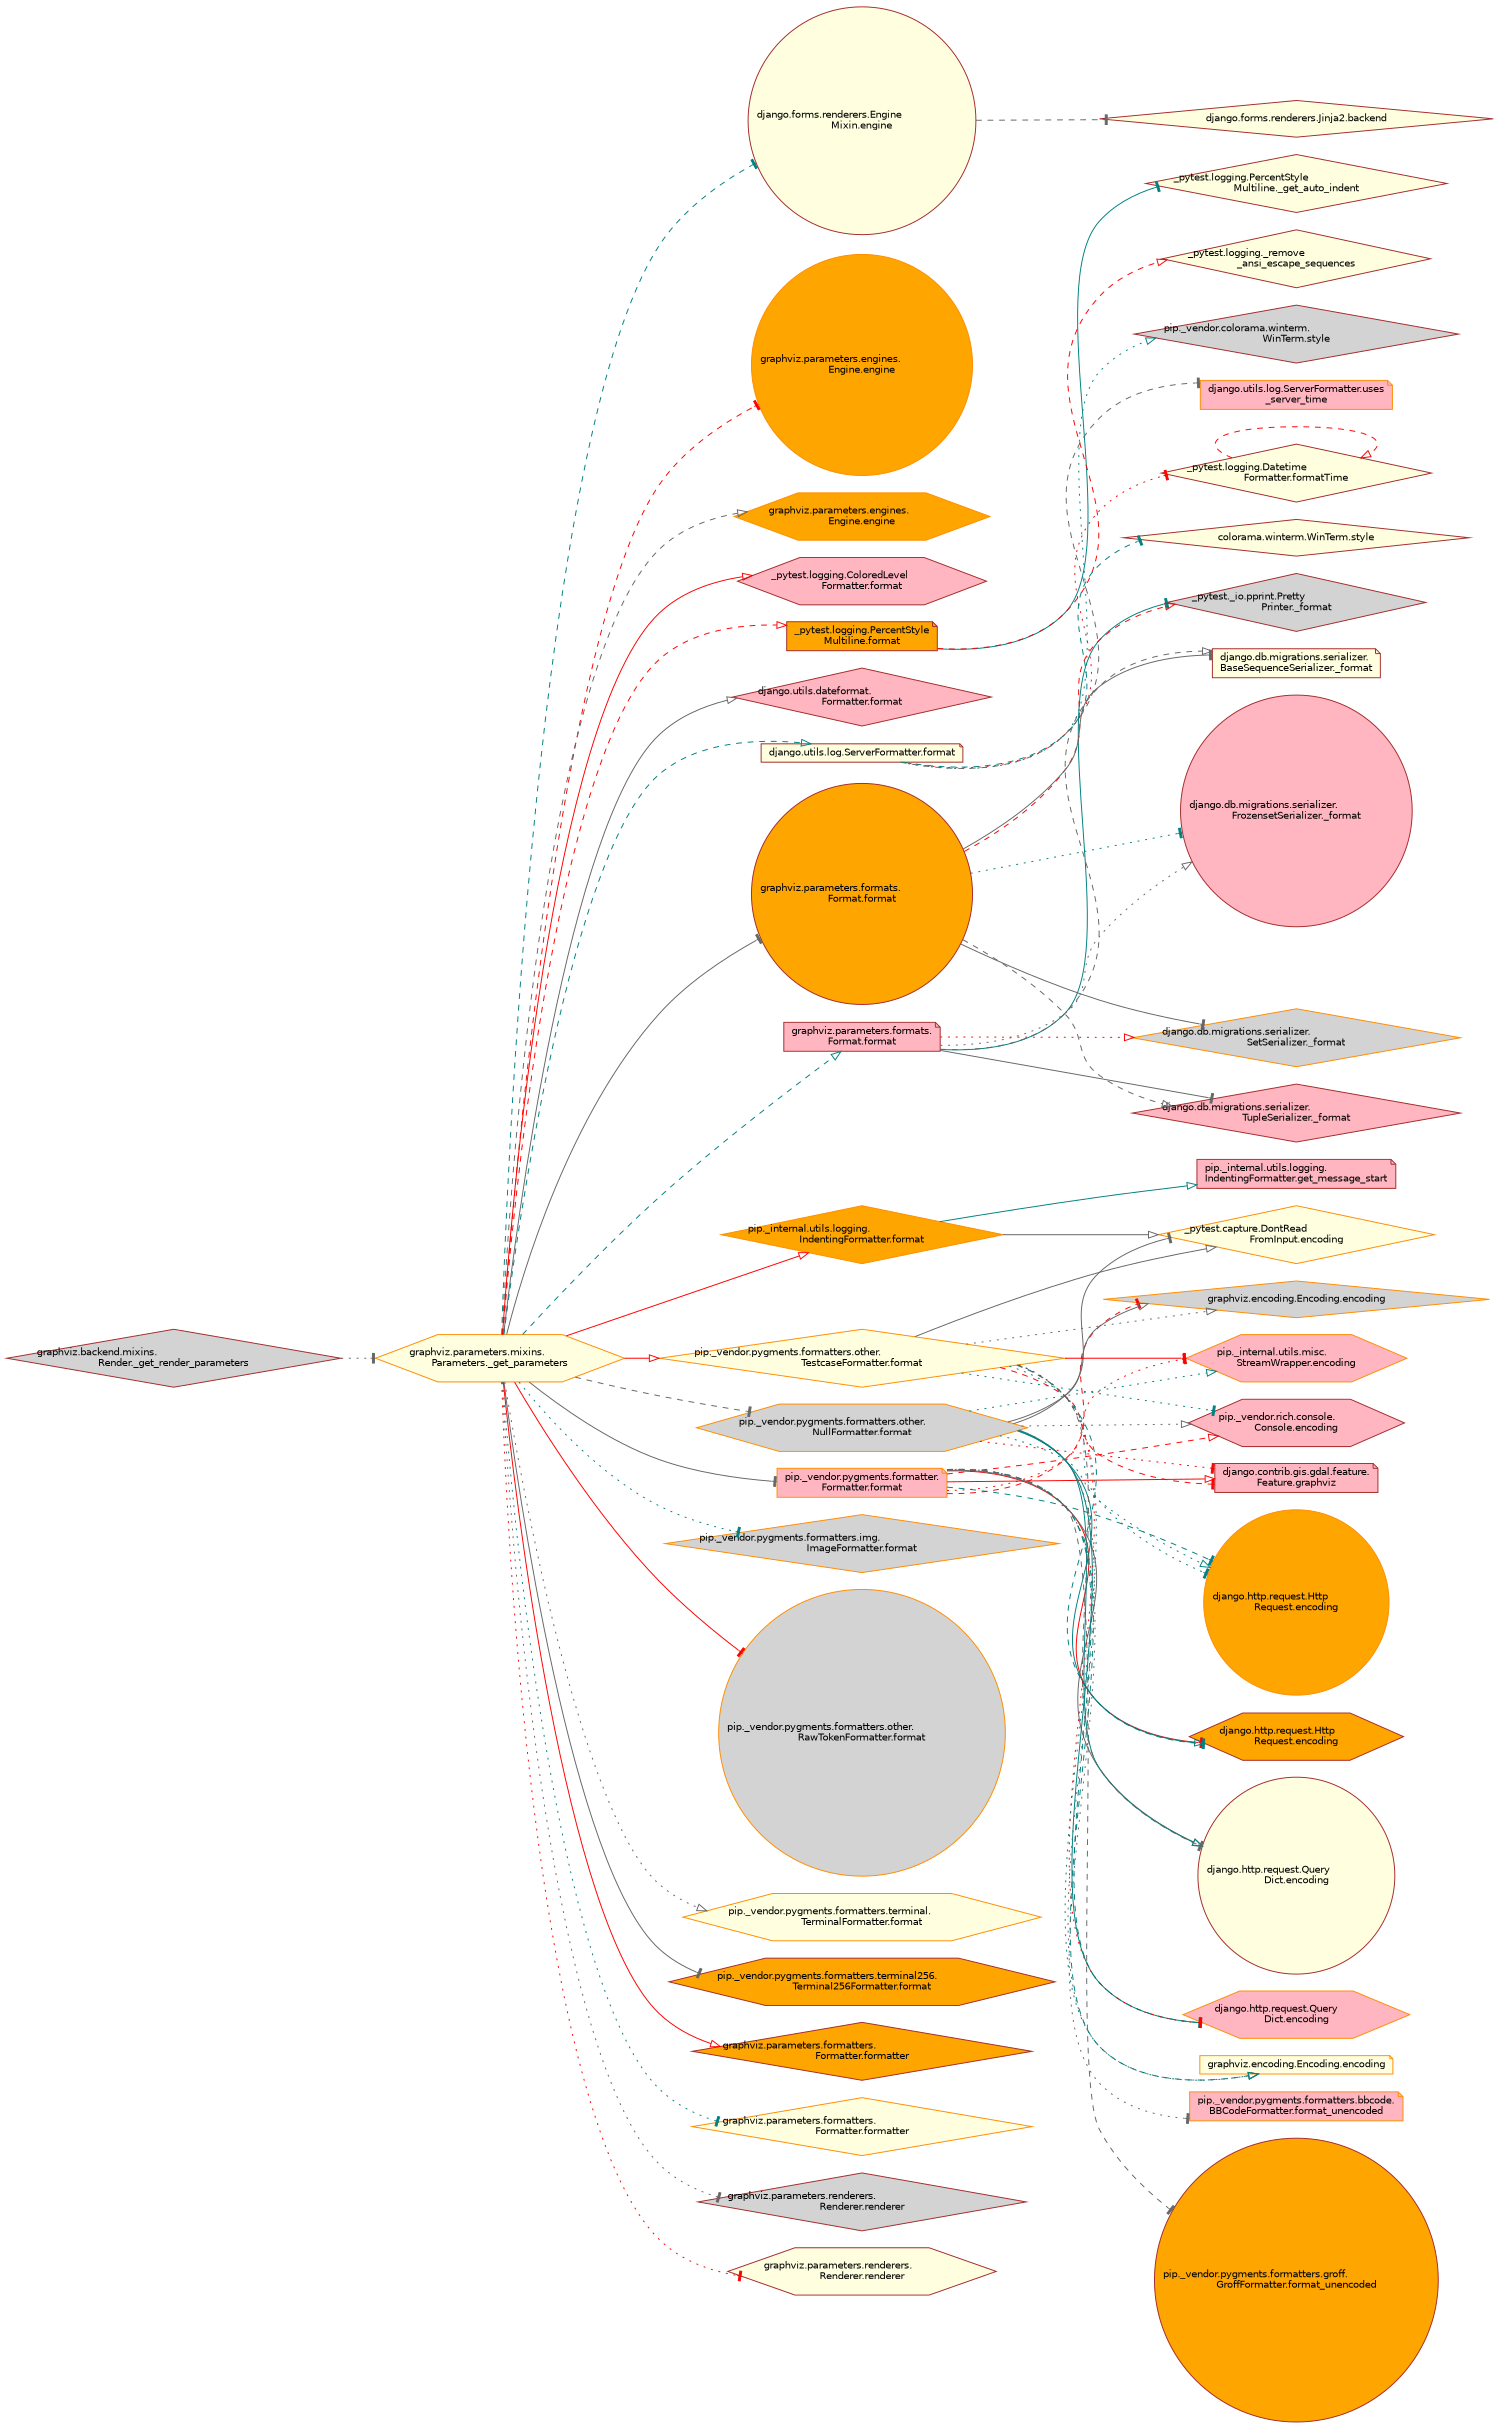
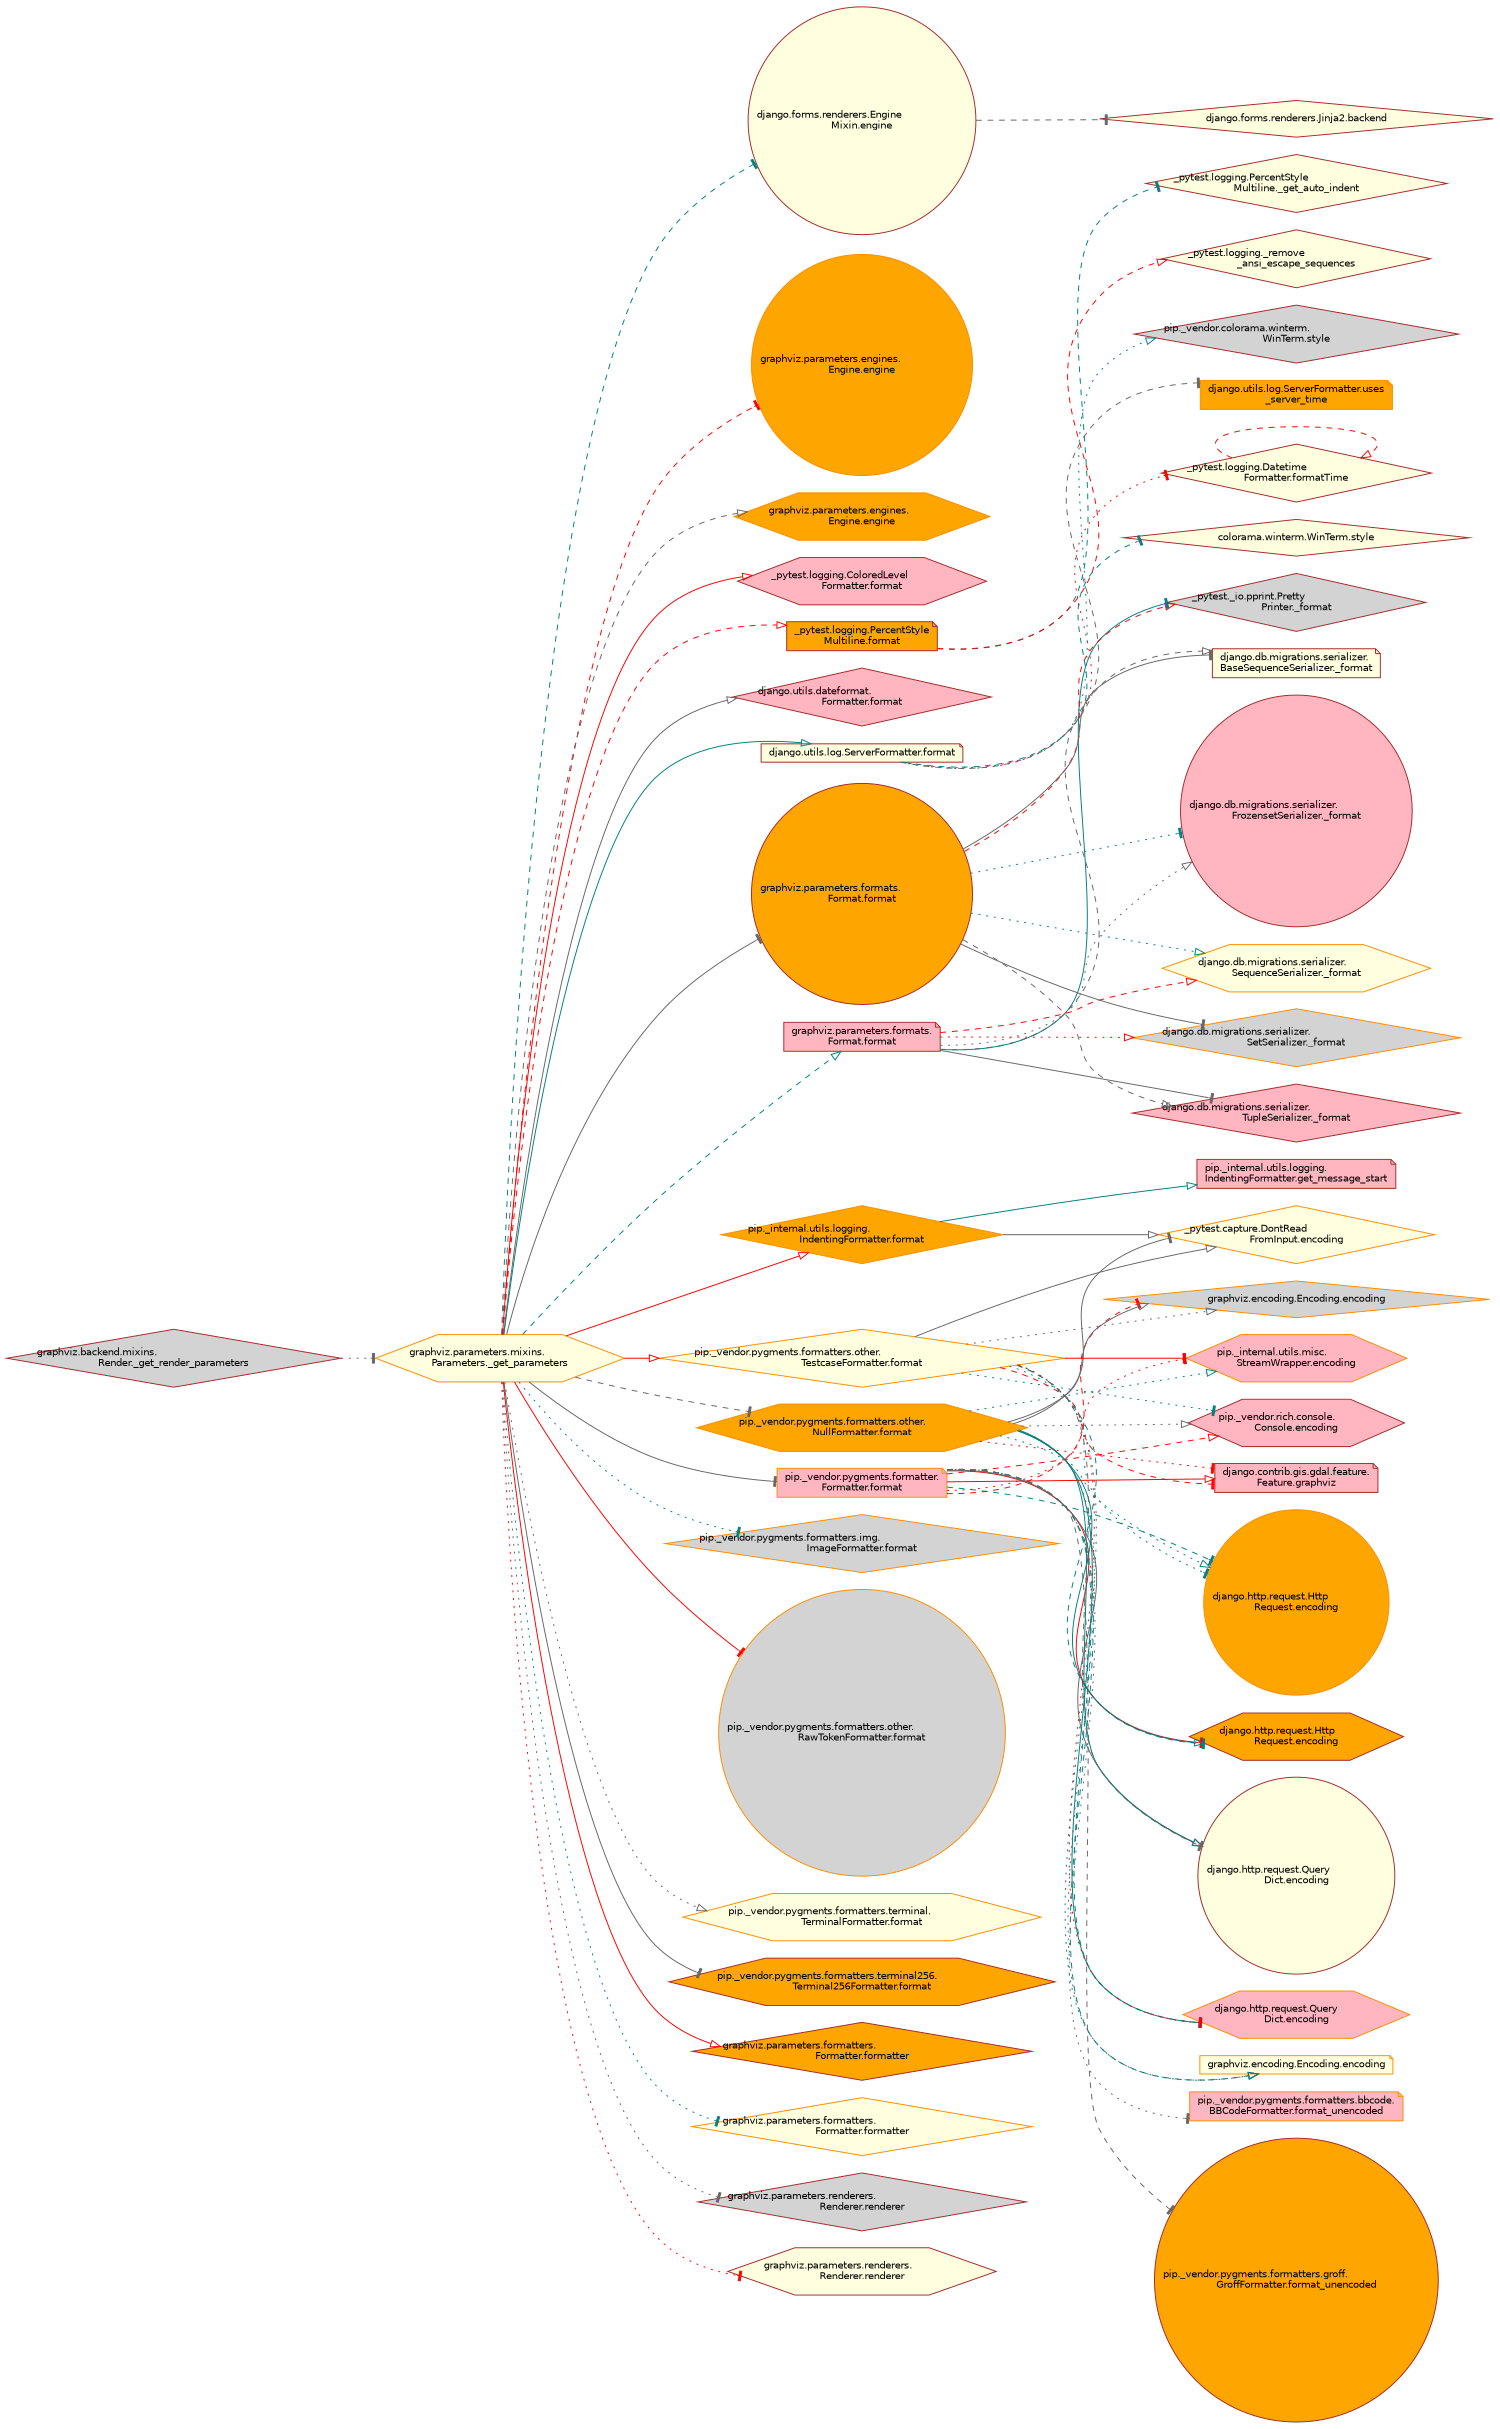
node "django.utils.log.ServerFormatter.uses _server_time": fillcolor lightpink -> orange
edge "_pytest.logging.PercentStyle Multiline.format" -> "_pytest.logging.PercentStyle Multiline._get_auto_indent": style solid -> dashed
node "django.db.migrations.serializer. SequenceSerializer._format": added
edge "graphviz.parameters.mixins. Parameters._get_parameters" -> "django.utils.log.ServerFormatter.format": style dashed -> solid
node "pip._vendor.pygments.formatters.other. NullFormatter.format": fillcolor lightgrey -> orange
